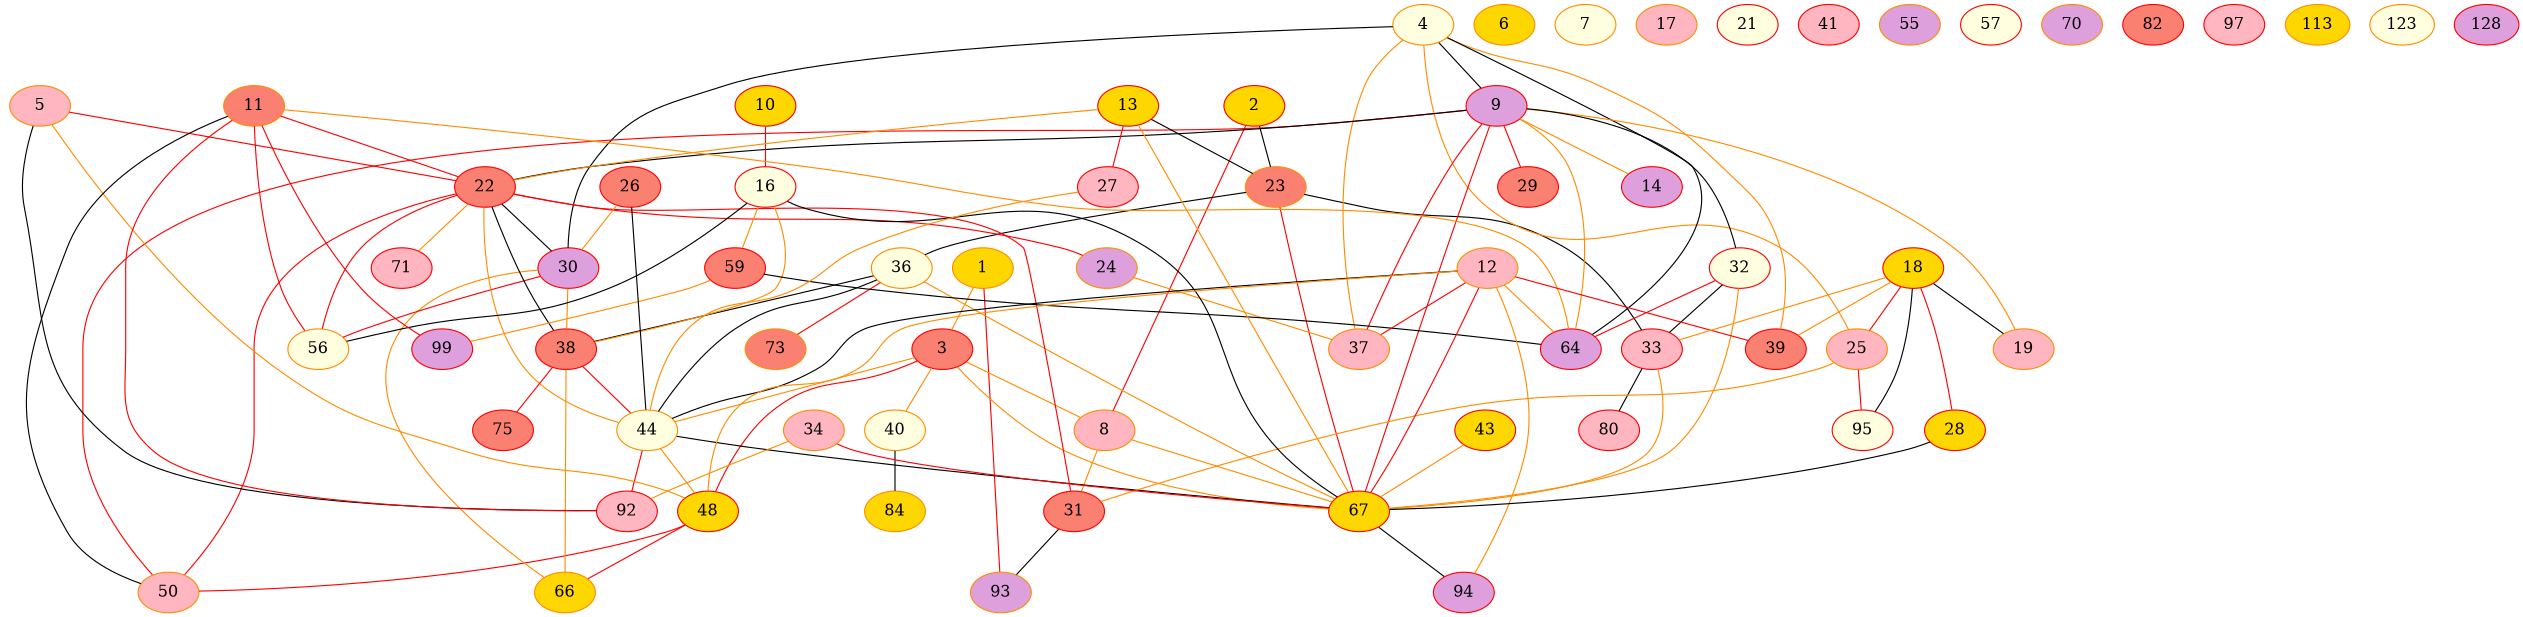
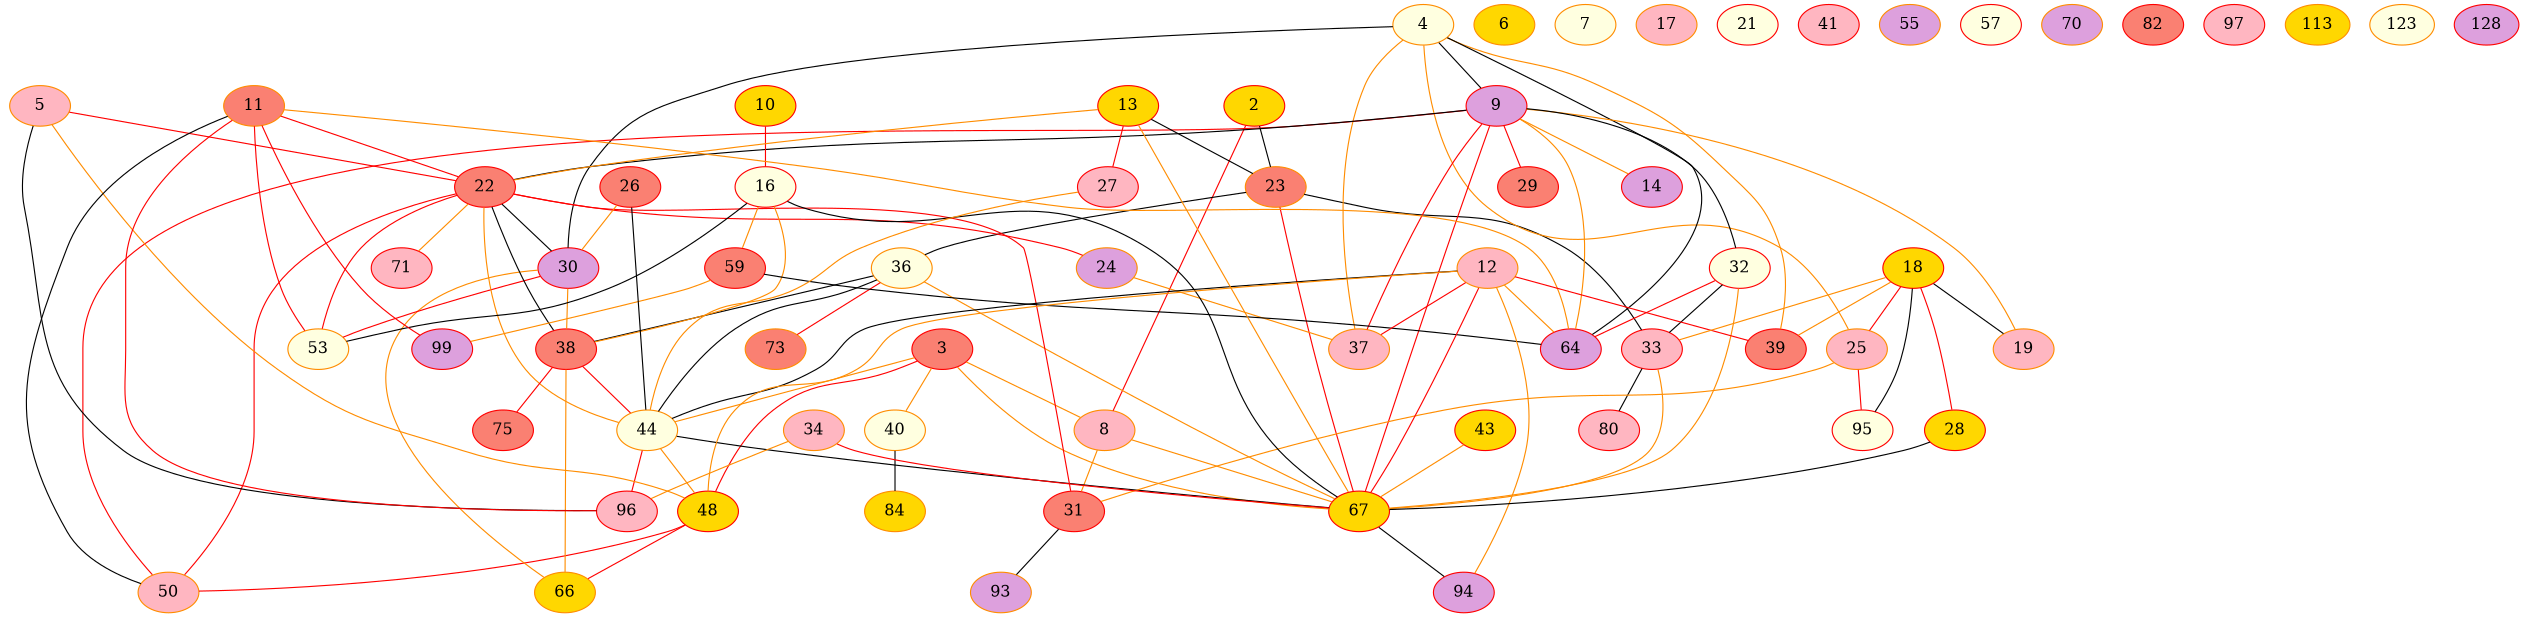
node "1": removed
node "56": label "56" -> "53"
node "92": label "92" -> "96"
